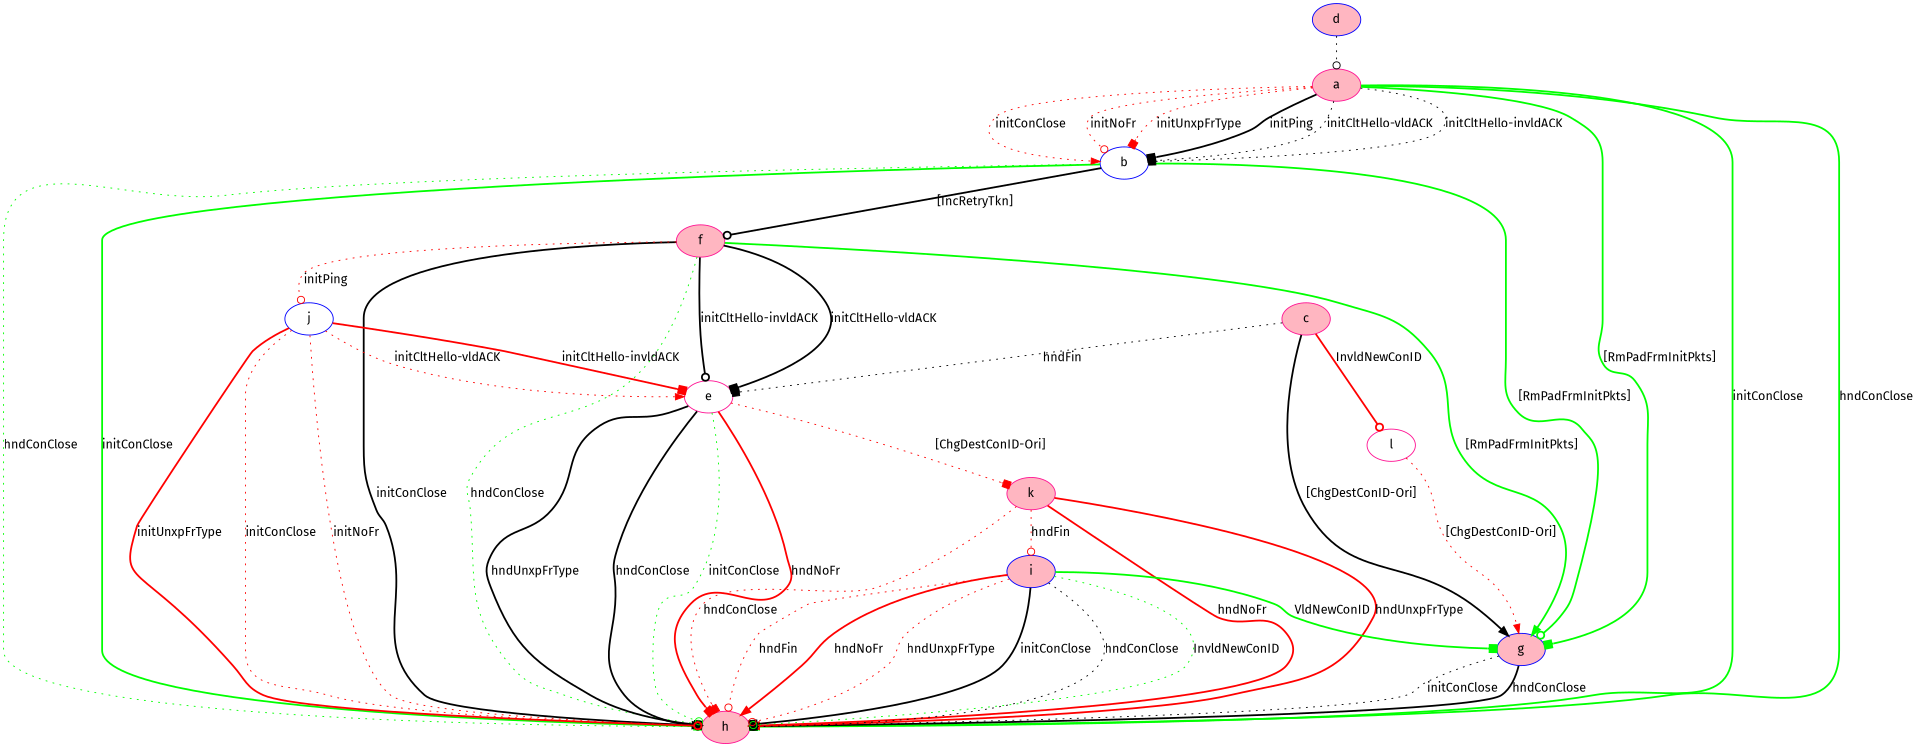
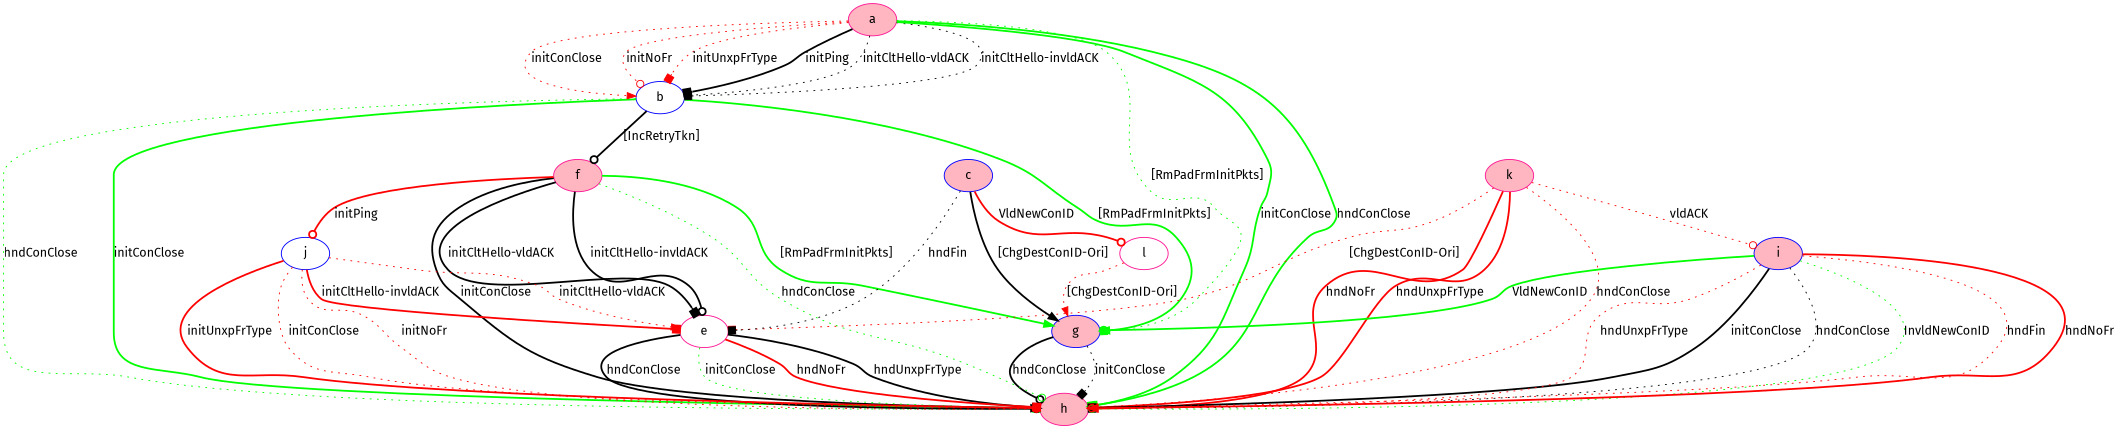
node "d": removed
edge "f" -> "j": style dotted -> bold
edge "b" -> "g": arrowhead odot -> normal
edge "a" -> "g": style bold -> dotted
node "c": color deeppink -> blue
edge "c" -> "l": label "InvldNewConID " -> "VldNewConID "
edge "e" -> "k": reversed
edge "k" -> "i": label "hndFin " -> "vldACK "
edge "i" -> "g": arrowhead box -> odot
